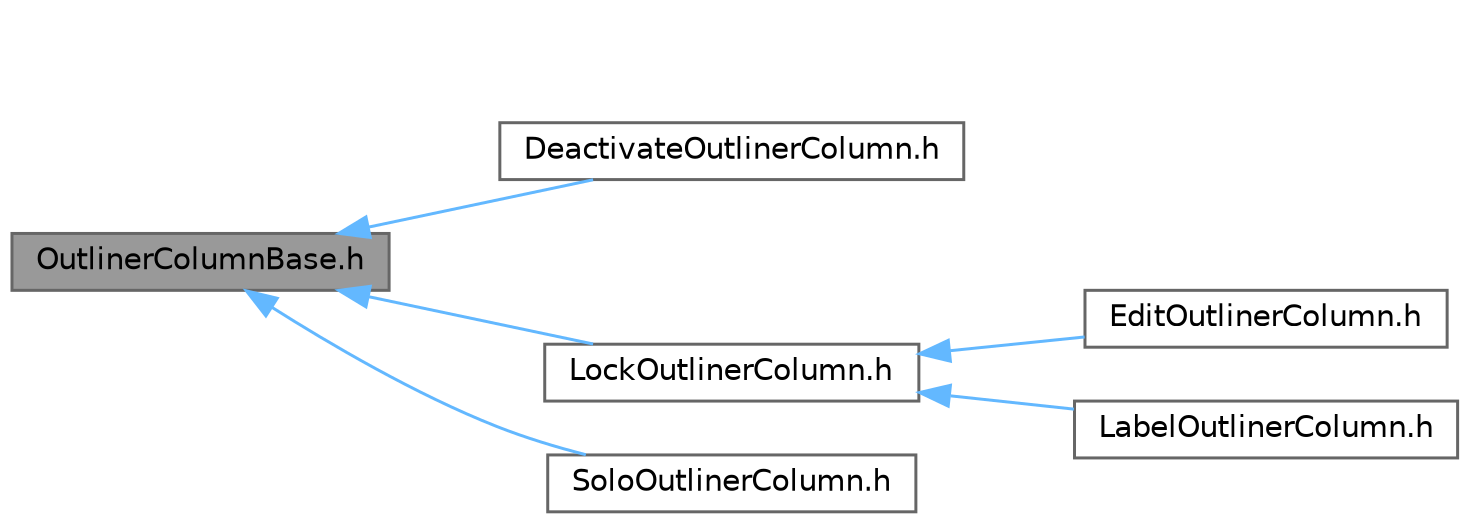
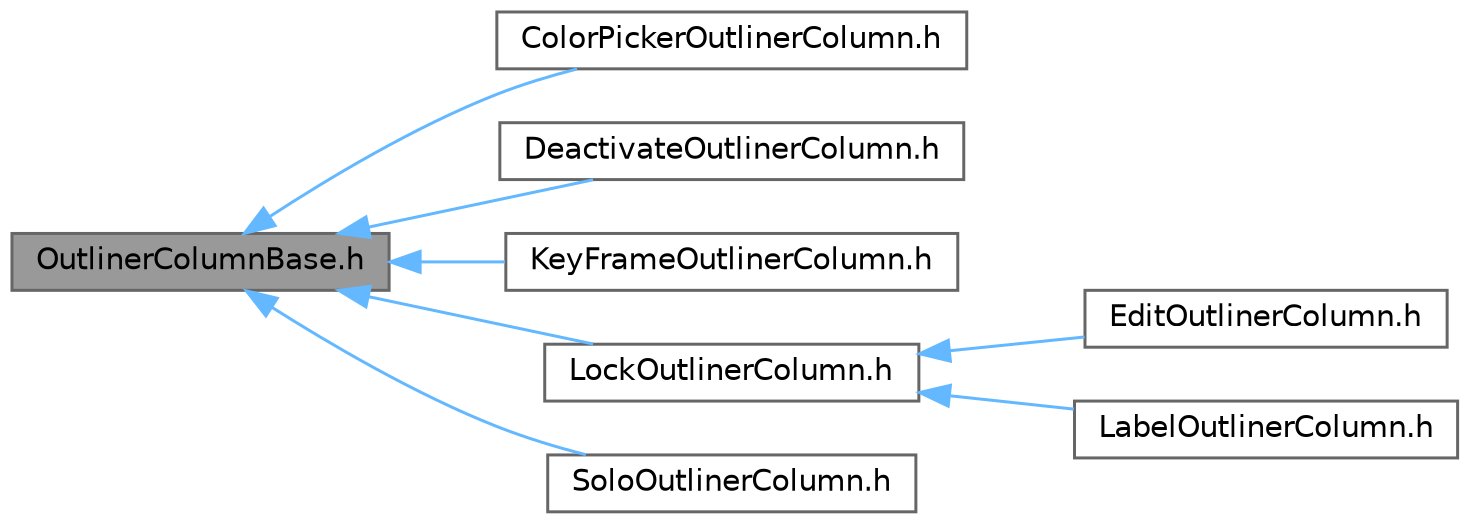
node "ColorPickerOutlinerColumn.h": added
node "KeyFrameOutlinerColumn.h": added
